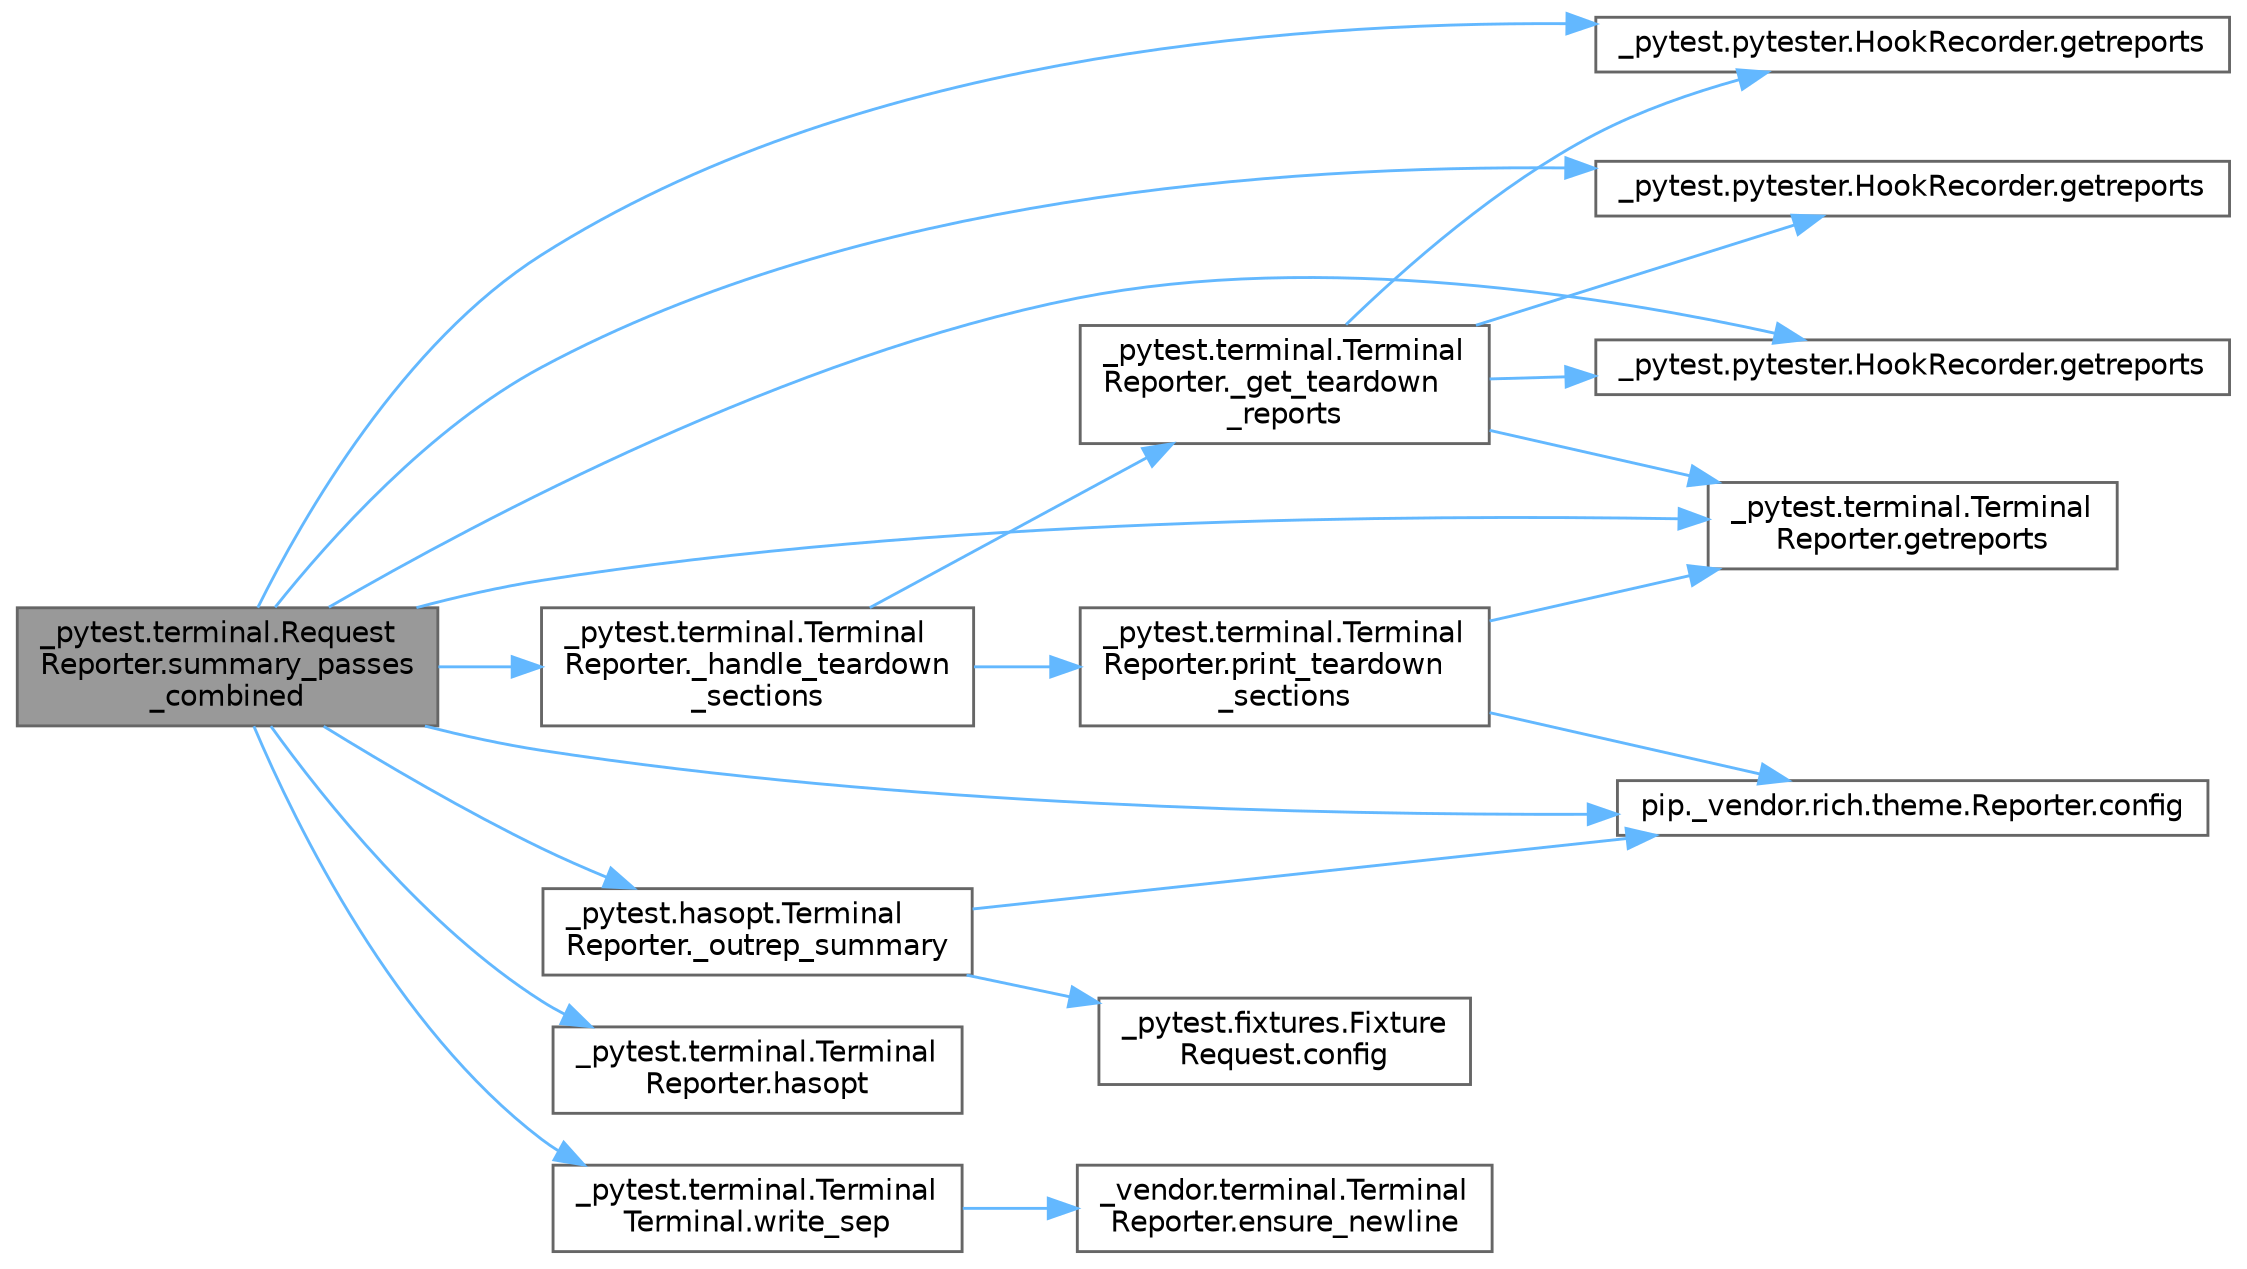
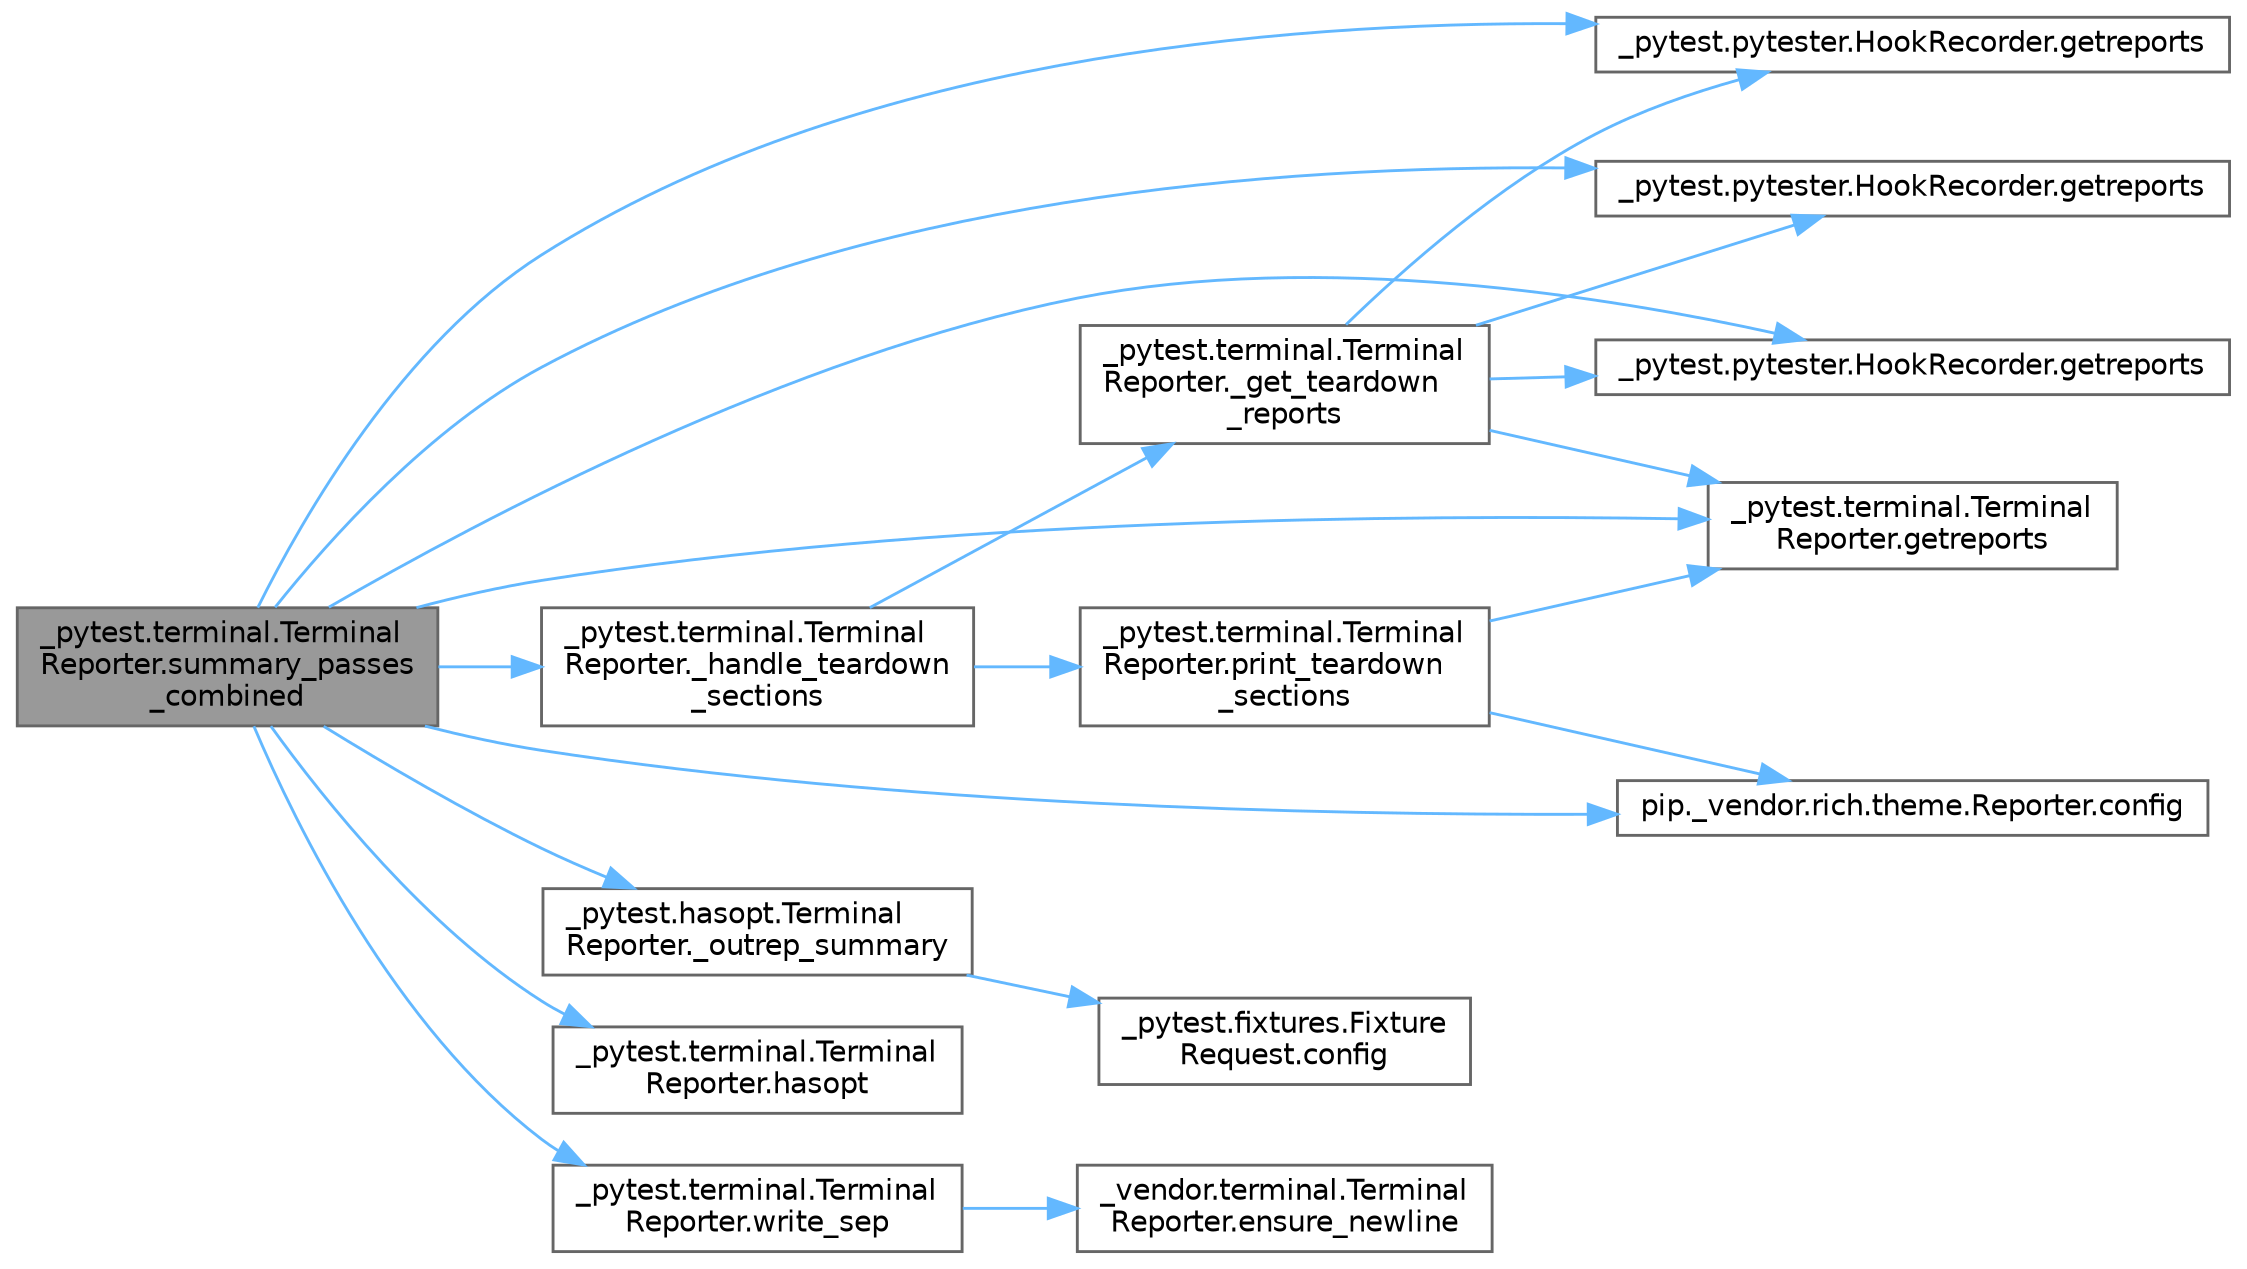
node "_pytest.terminal.Request Reporter.summary_passes _combined": label "_pytest.terminal.Request Reporter.summary_passes _combined" -> "_pytest.terminal.Terminal Reporter.summary_passes _combined"
edge "_pytest.hasopt.Terminal Reporter._outrep_summary" -> "pip._vendor.rich.theme.Reporter.config": removed
node "_pytest.terminal.Terminal Terminal.write_sep": label "_pytest.terminal.Terminal Terminal.write_sep" -> "_pytest.terminal.Terminal Reporter.write_sep"
